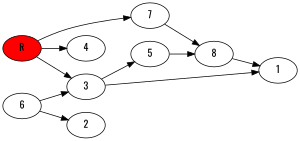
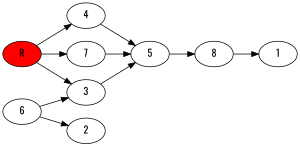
edge "4" -> "5": added
edge "7" -> "8": now "7" -> "5"
edge "3" -> "1": removed
